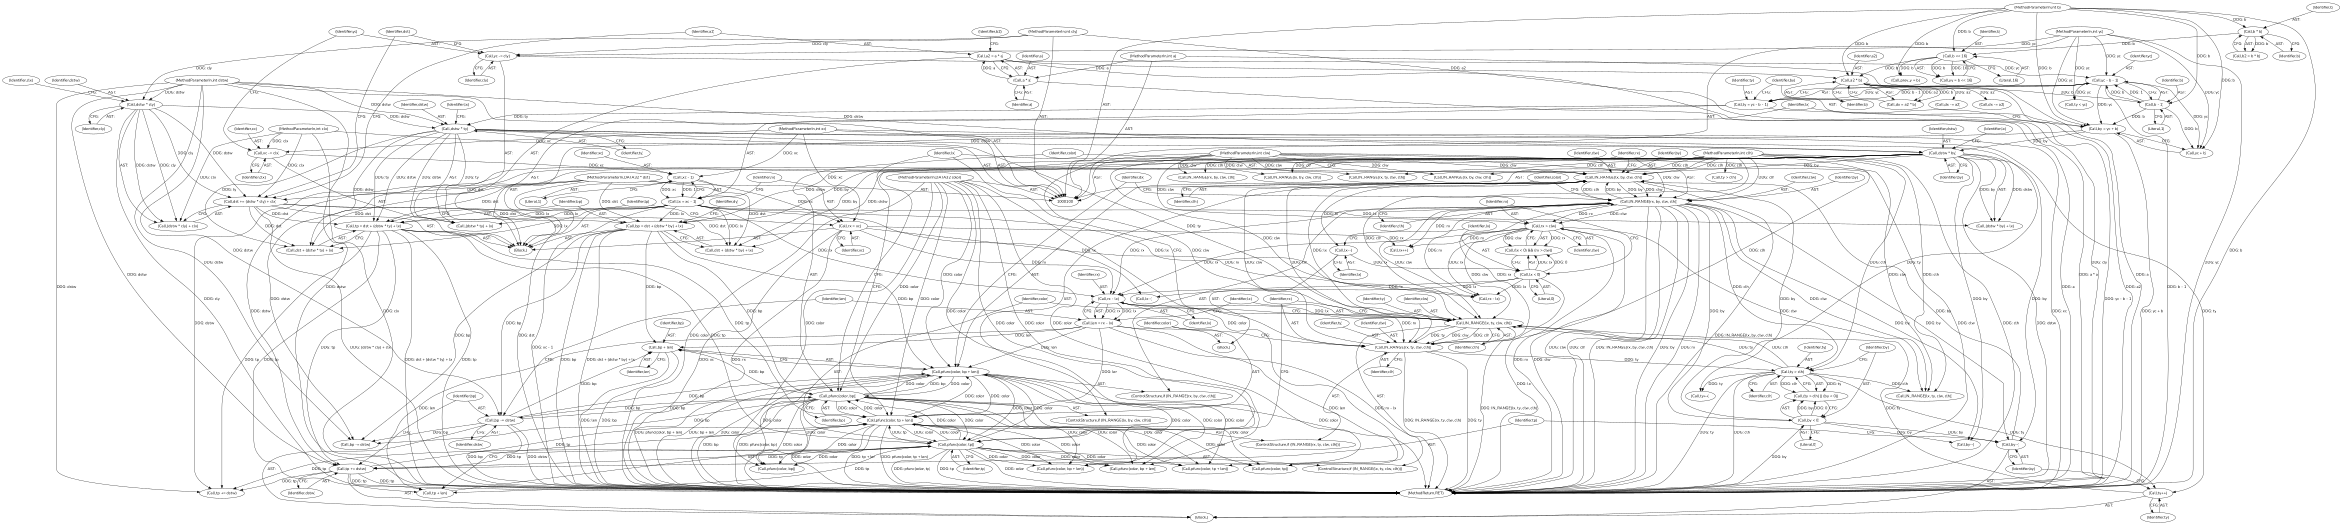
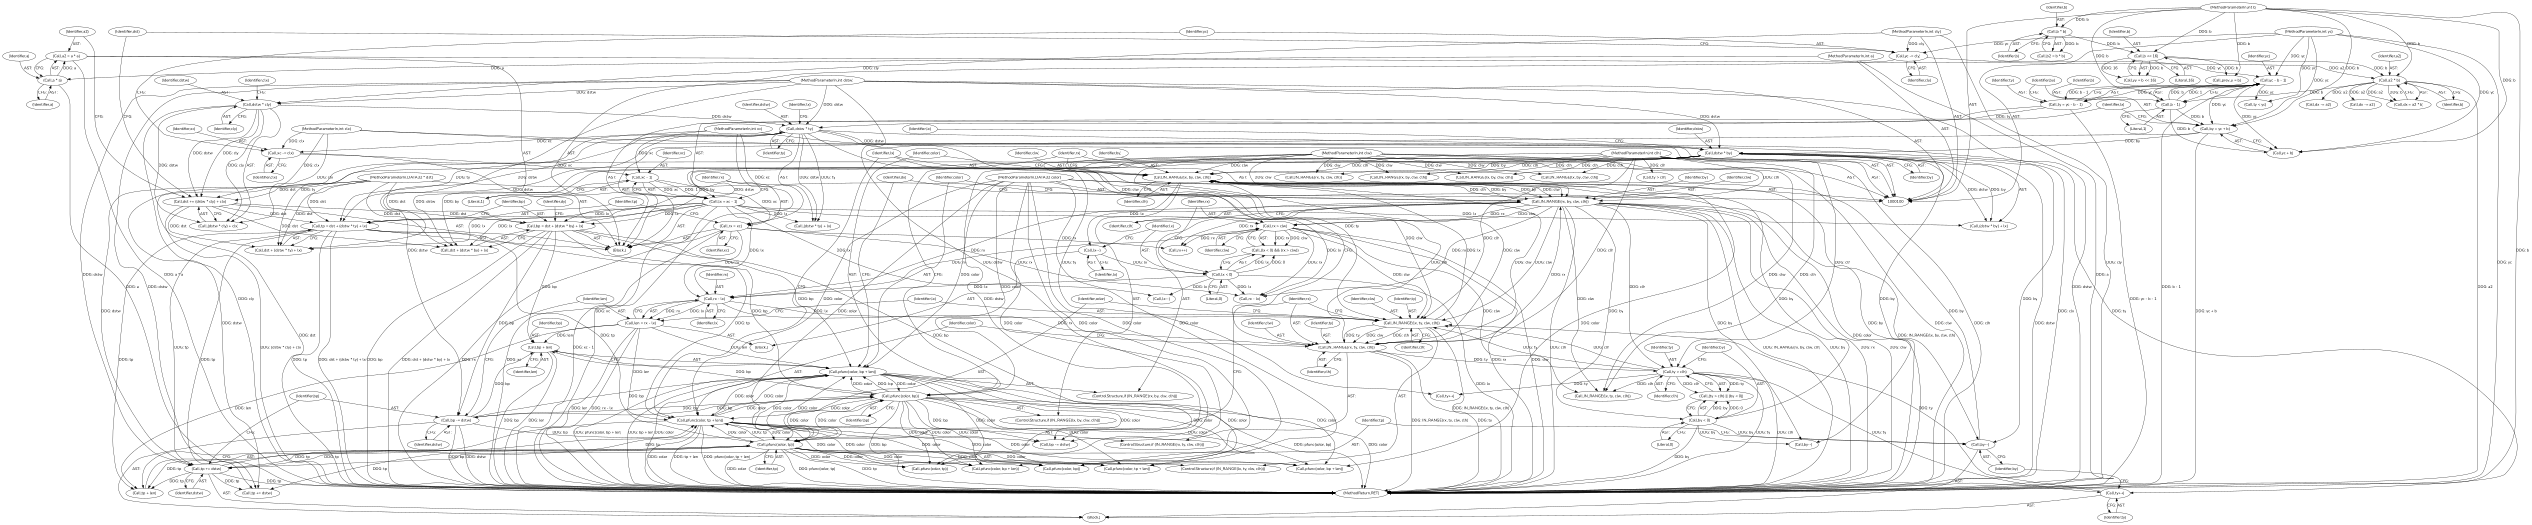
node "(Identifier,b2)": removed
